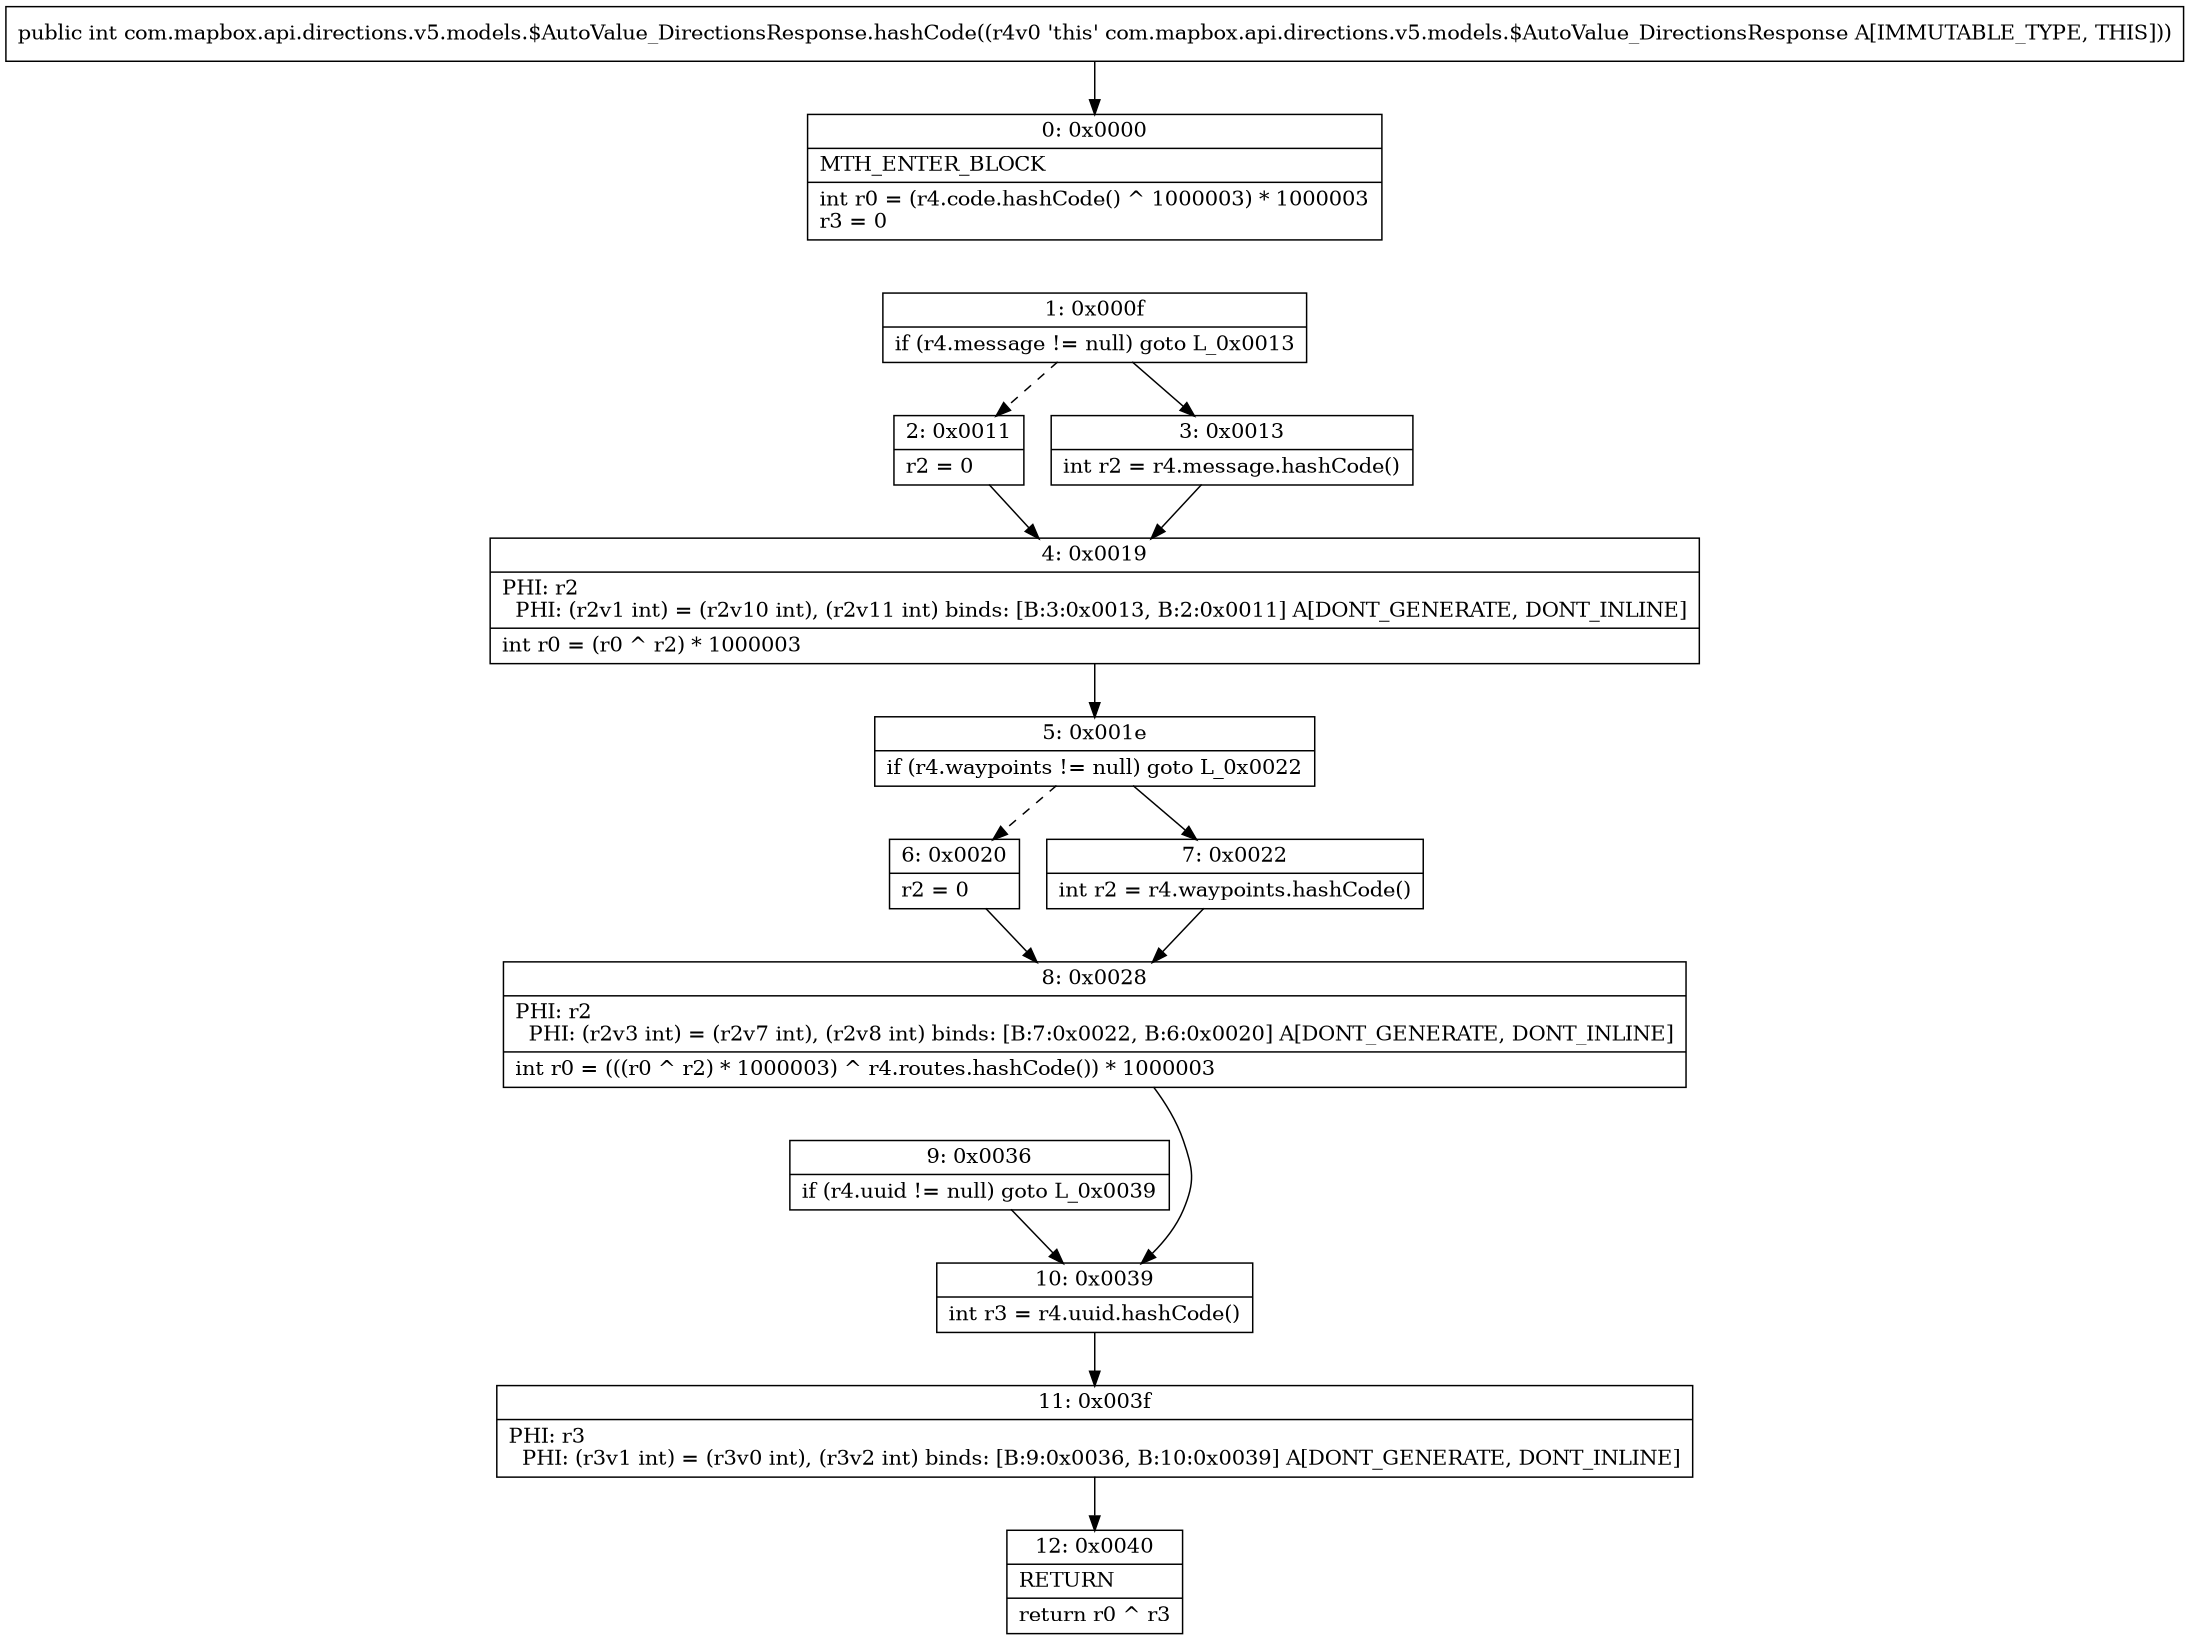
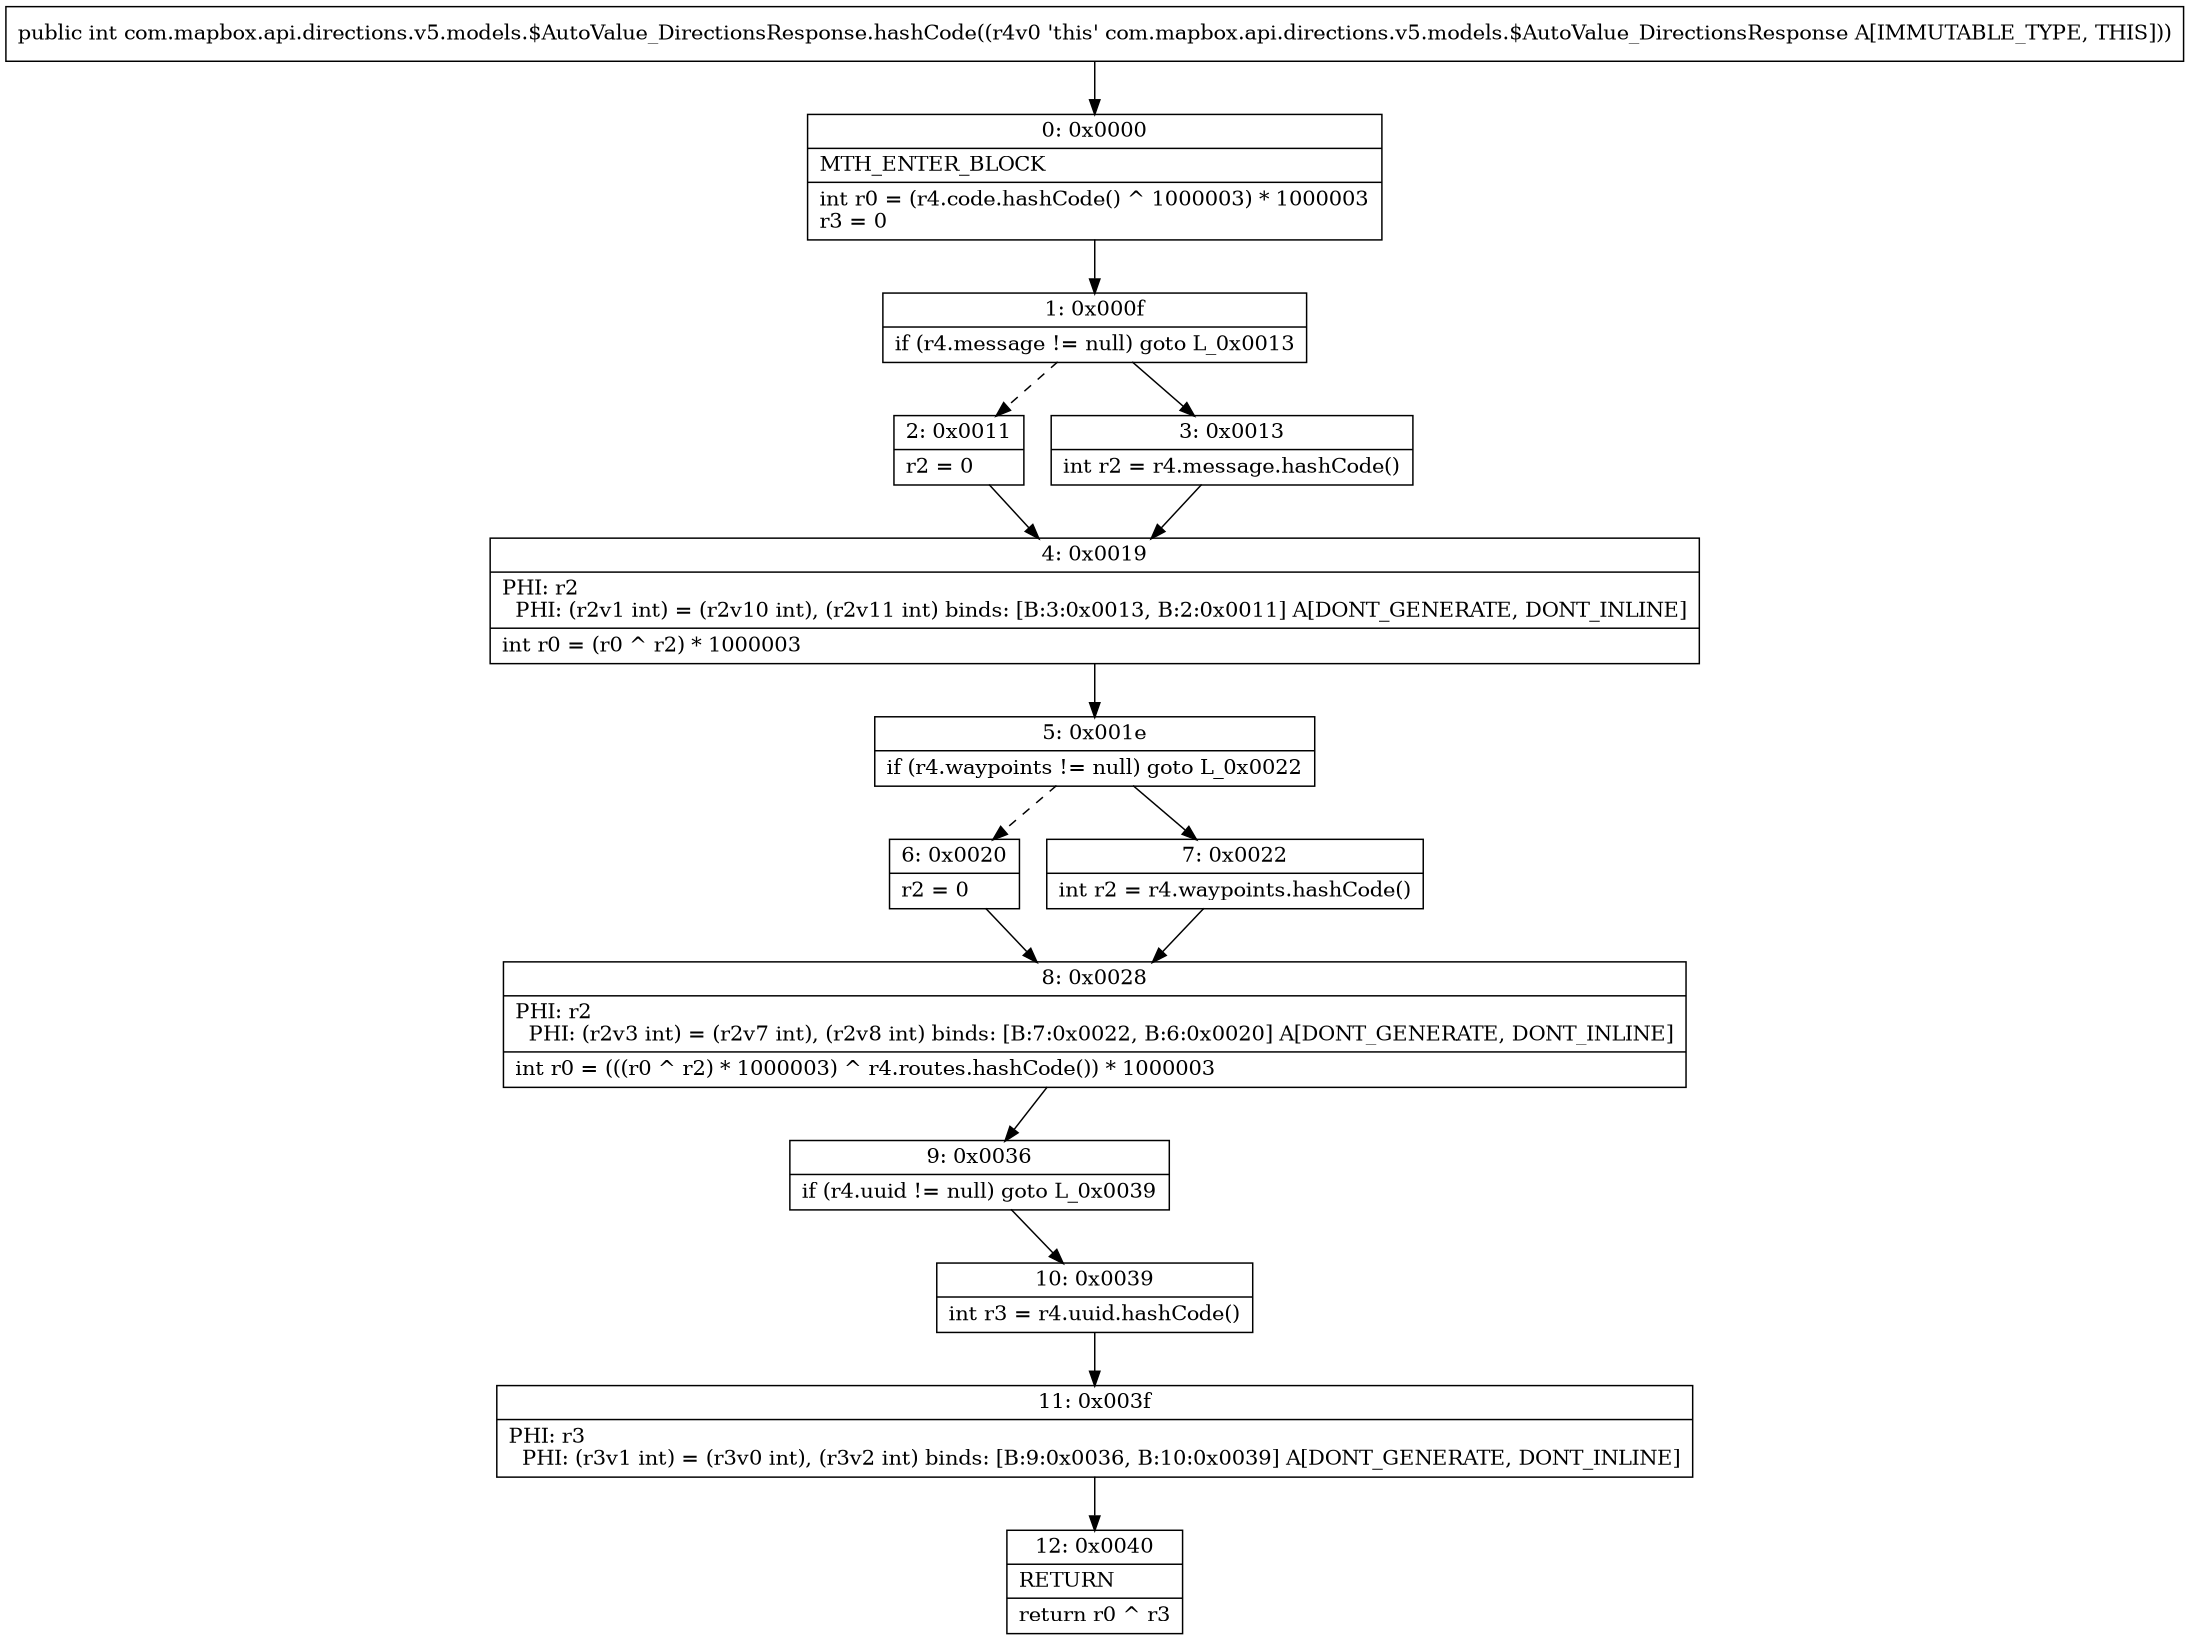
edge "0: 0x0000" -> "1: 0x000f": added
edge "8: 0x0028" -> "10: 0x0039": now "8: 0x0028" -> "9: 0x0036"
